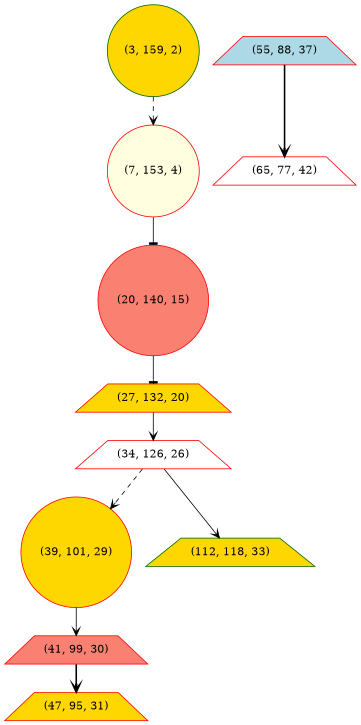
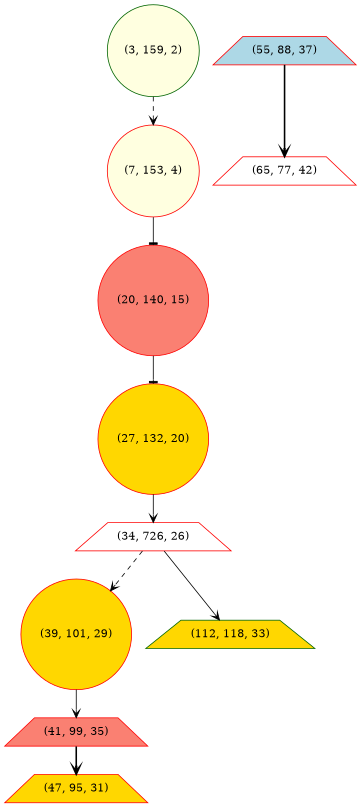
node "(3, 159, 2)": fillcolor gold -> lightyellow
node "(27, 132, 20)": shape trapezium -> circle
node "(34, 126, 26)": label "(34, 126, 26)" -> "(34, 726, 26)"
node "(41, 99, 30)": label "(41, 99, 30)" -> "(41, 99, 35)"
